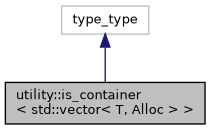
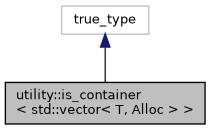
node "type_type": label "type_type" -> "true_type"
